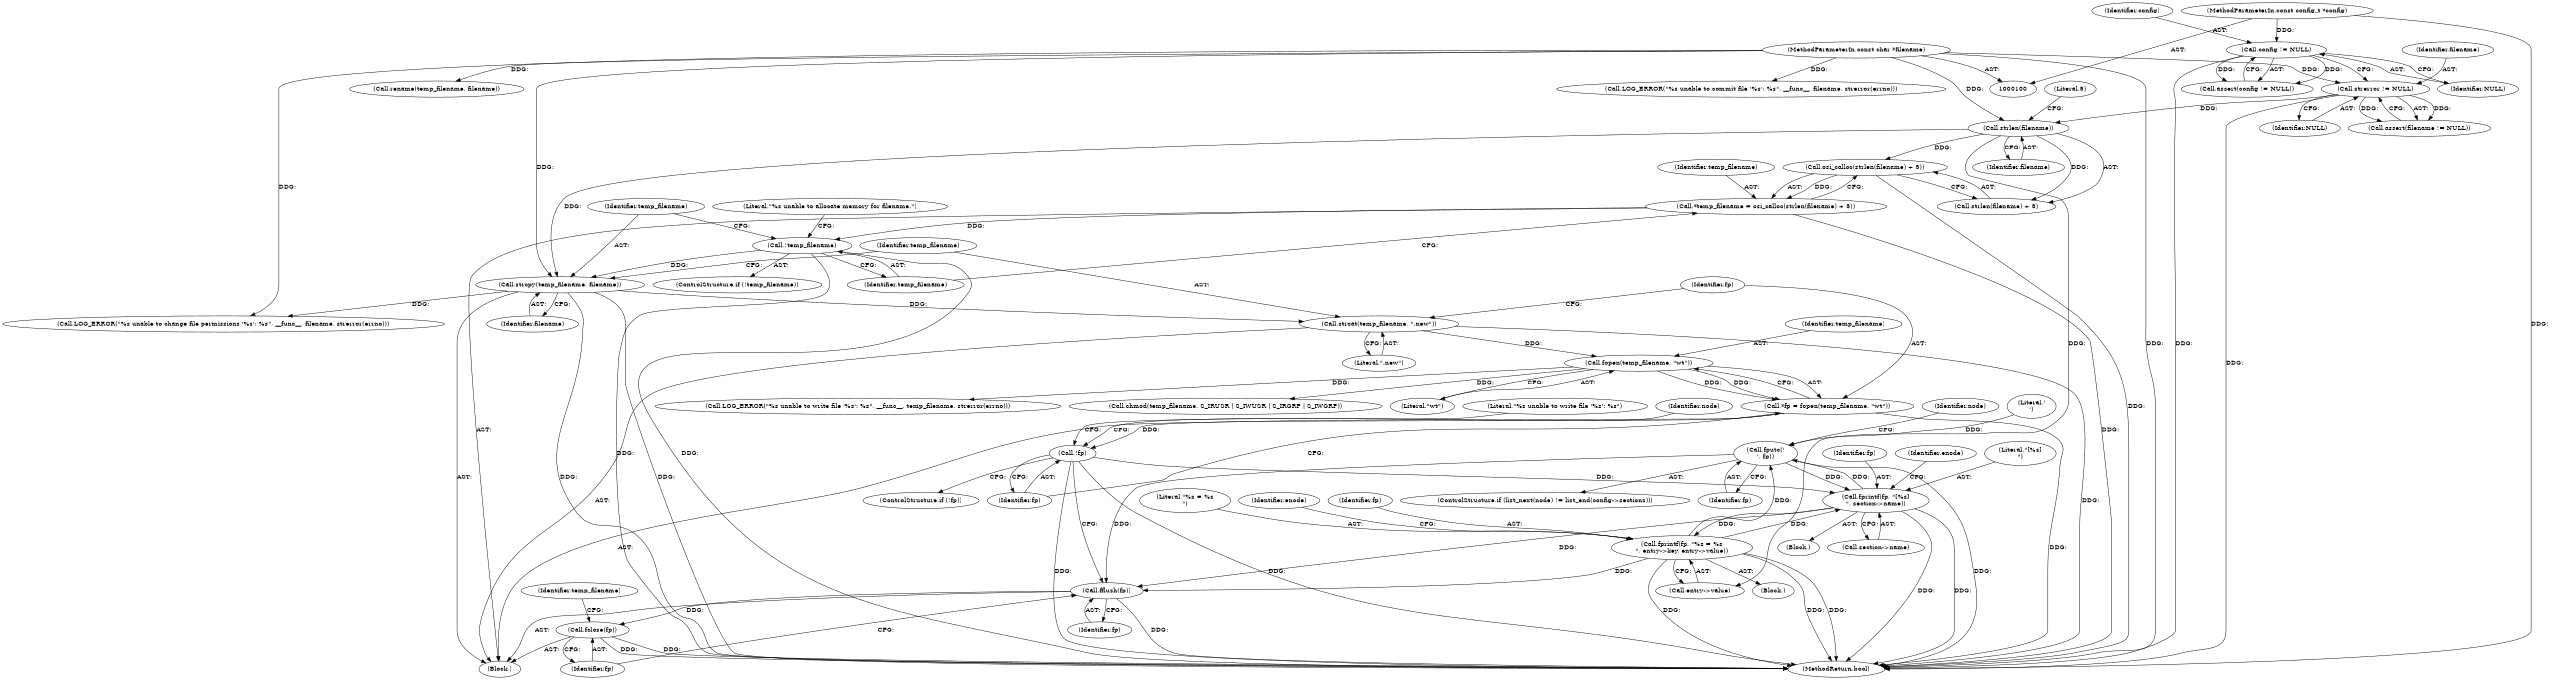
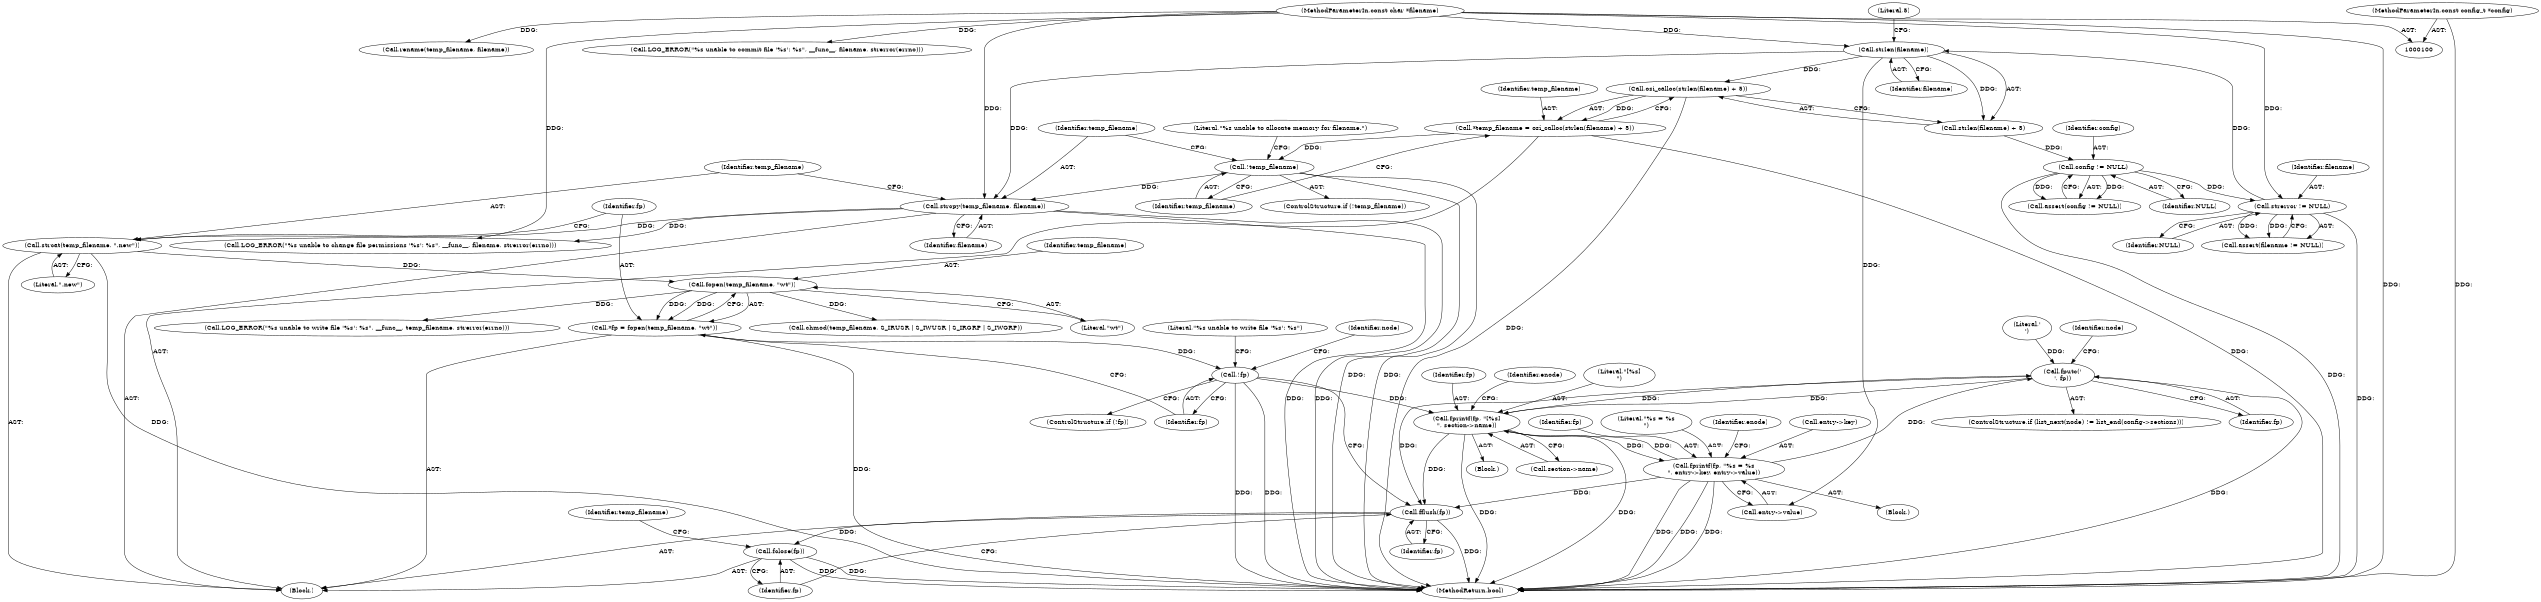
edge "(MethodParameterIn,const config_t *config)" -> "(Call,config != NULL)": now "(Call,strlen(filename) + 5)" -> "(Call,config != NULL)"
edge "(Call,config != NULL)" -> "(Call,strerror != NULL)": label "CFG: " -> "DDG: "
node "(Call,entry->key)": added
